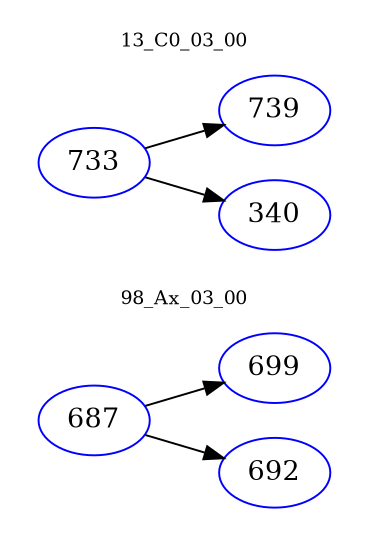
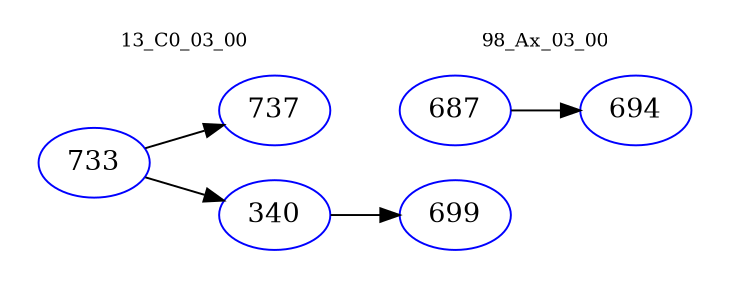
node "739": label "739" -> "737"
edge "687" -> "699": now "340" -> "699"
node "692": label "692" -> "694"
